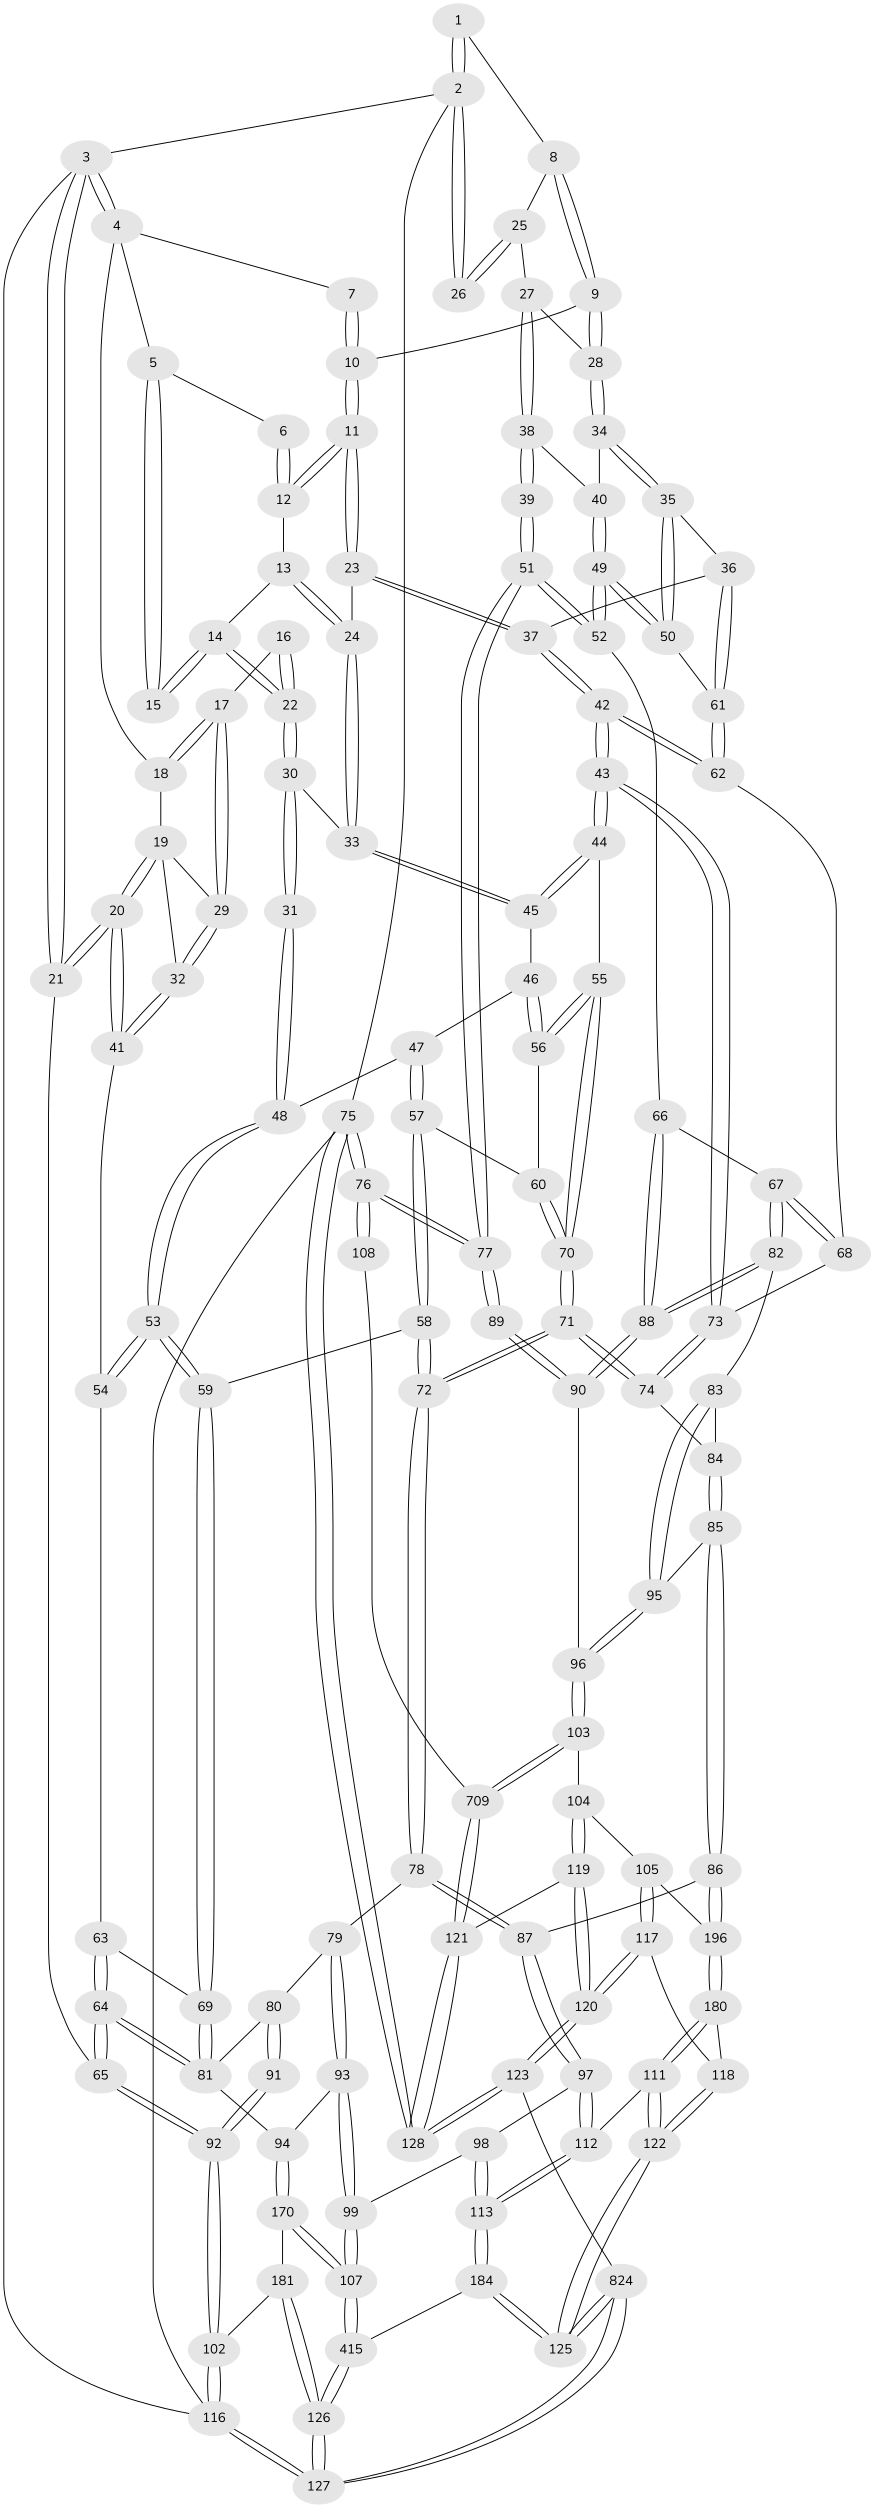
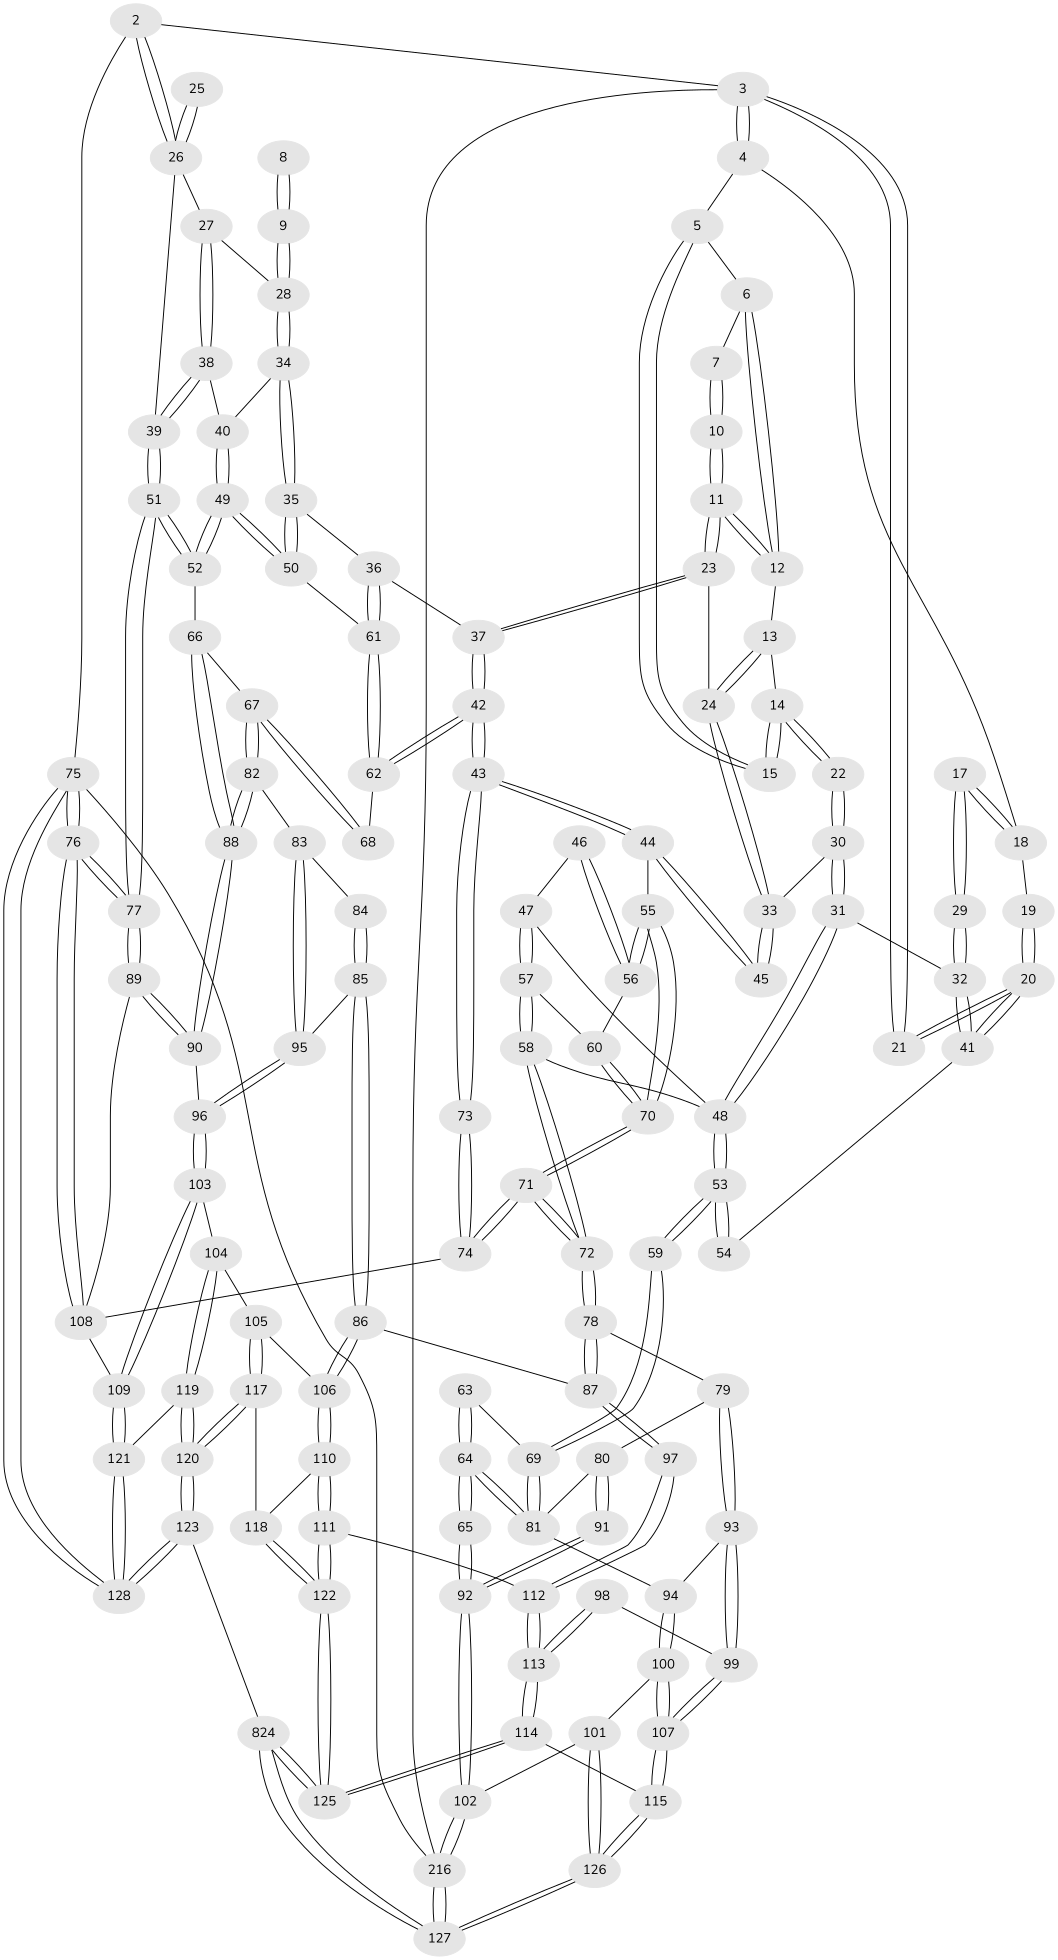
node "1": removed
edge "8" -- "25": removed
edge "4" -- "7": now "6" -- "7"
edge "25" -- "27": now "26" -- "27"
edge "26" -- "39": added
edge "9" -- "10": removed
node "16": removed
edge "19" -- "29": removed
edge "19" -- "32": now "31" -- "32"
edge "45" -- "46": removed
edge "89" -- "108": added
edge "68" -- "73": removed
edge "58" -- "59": now "58" -- "48"
edge "74" -- "84": now "74" -- "108"
edge "21" -- "65": removed
edge "54" -- "63": removed
node "709": label "709" -> "109"
node "196": label "196" -> "106"
node "180": label "180" -> "110"
edge "97" -- "98": removed
node "170": label "170" -> "100"
node "181": label "181" -> "101"
node "184": label "184" -> "114"
node "415": label "415" -> "115"
node "116": label "116" -> "216"
